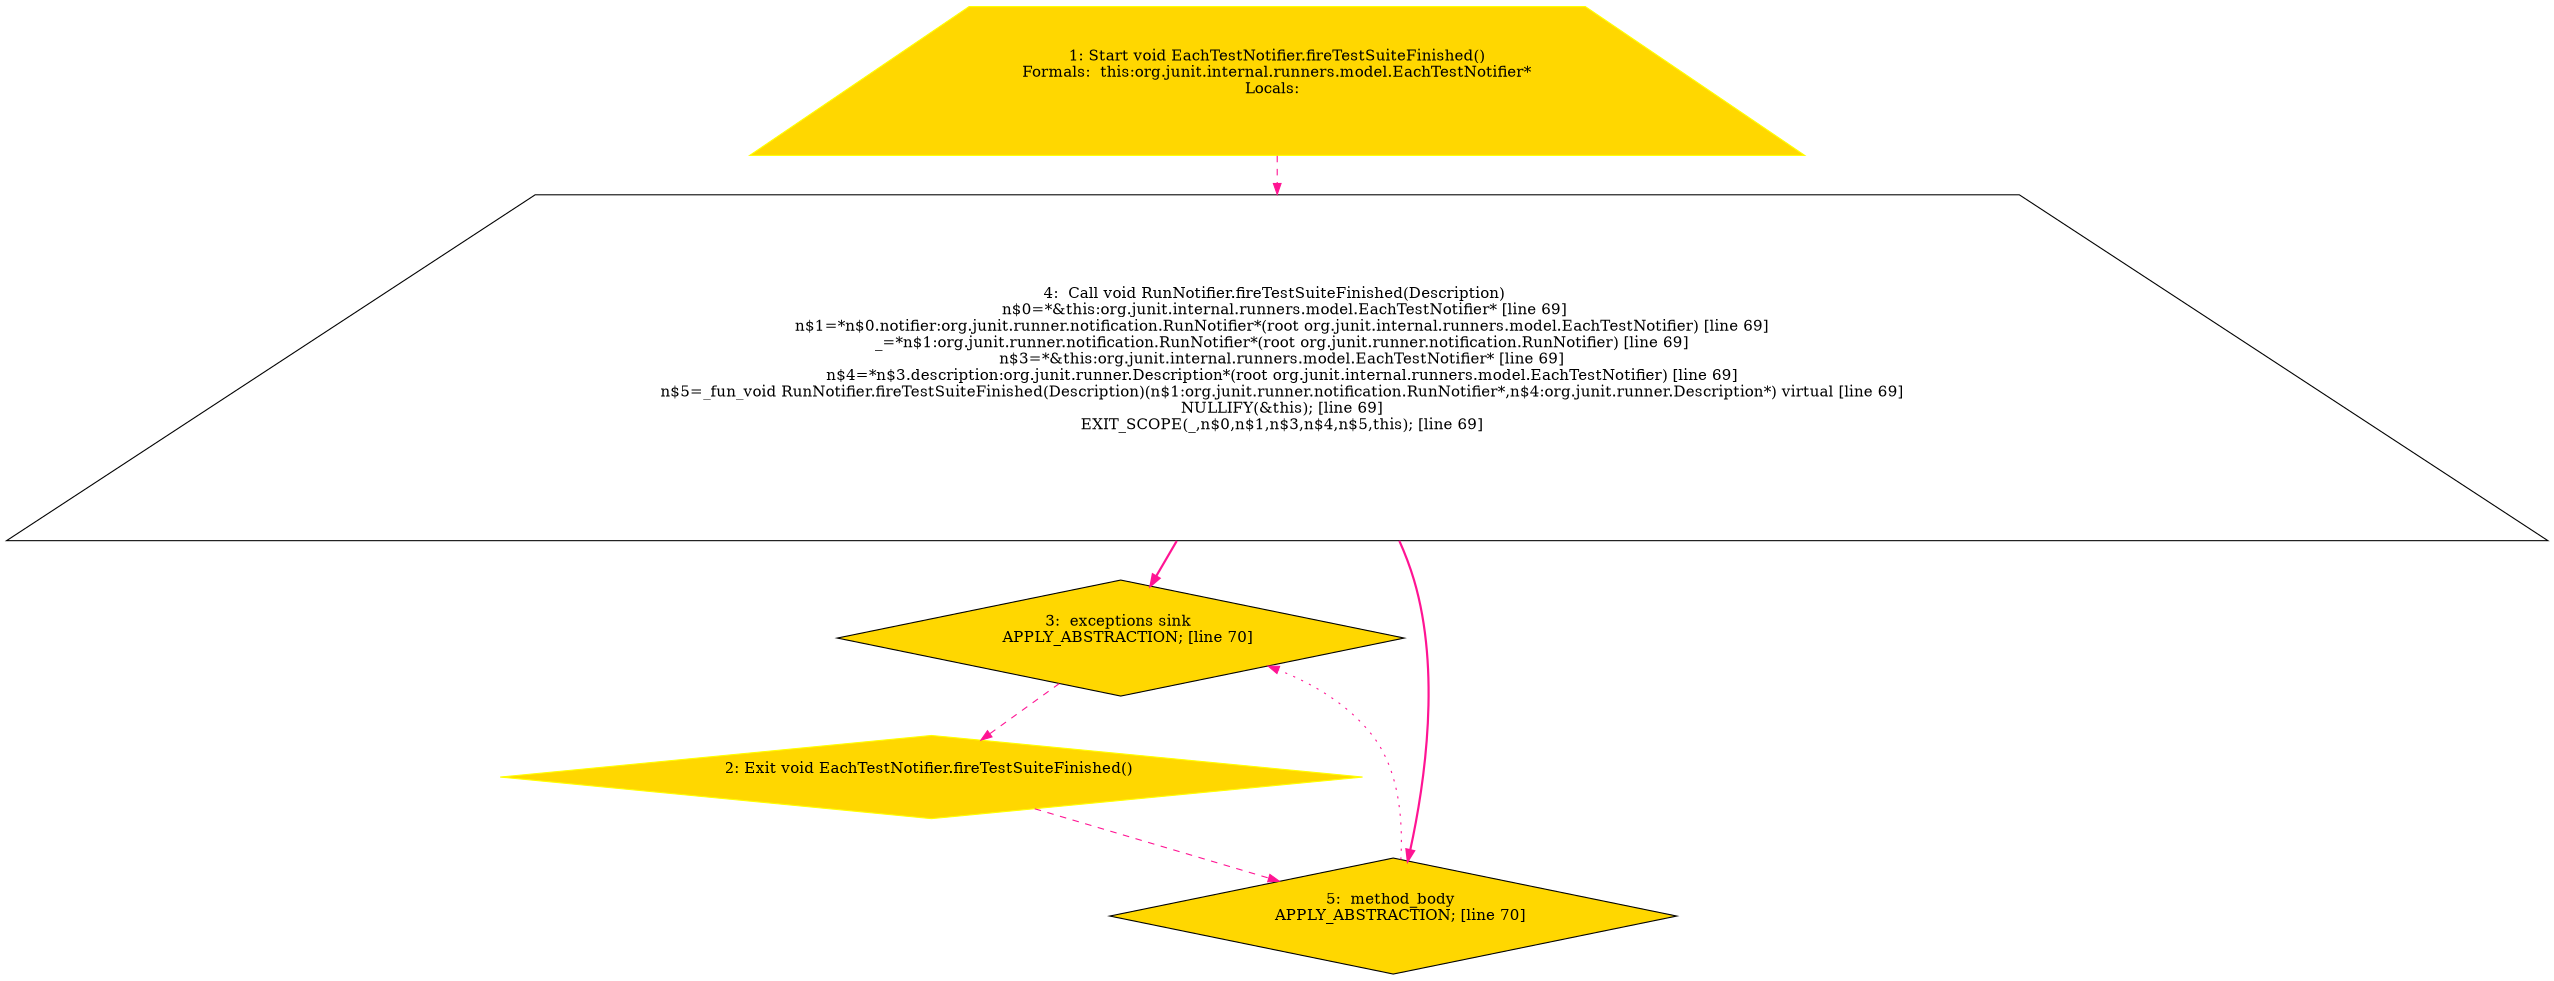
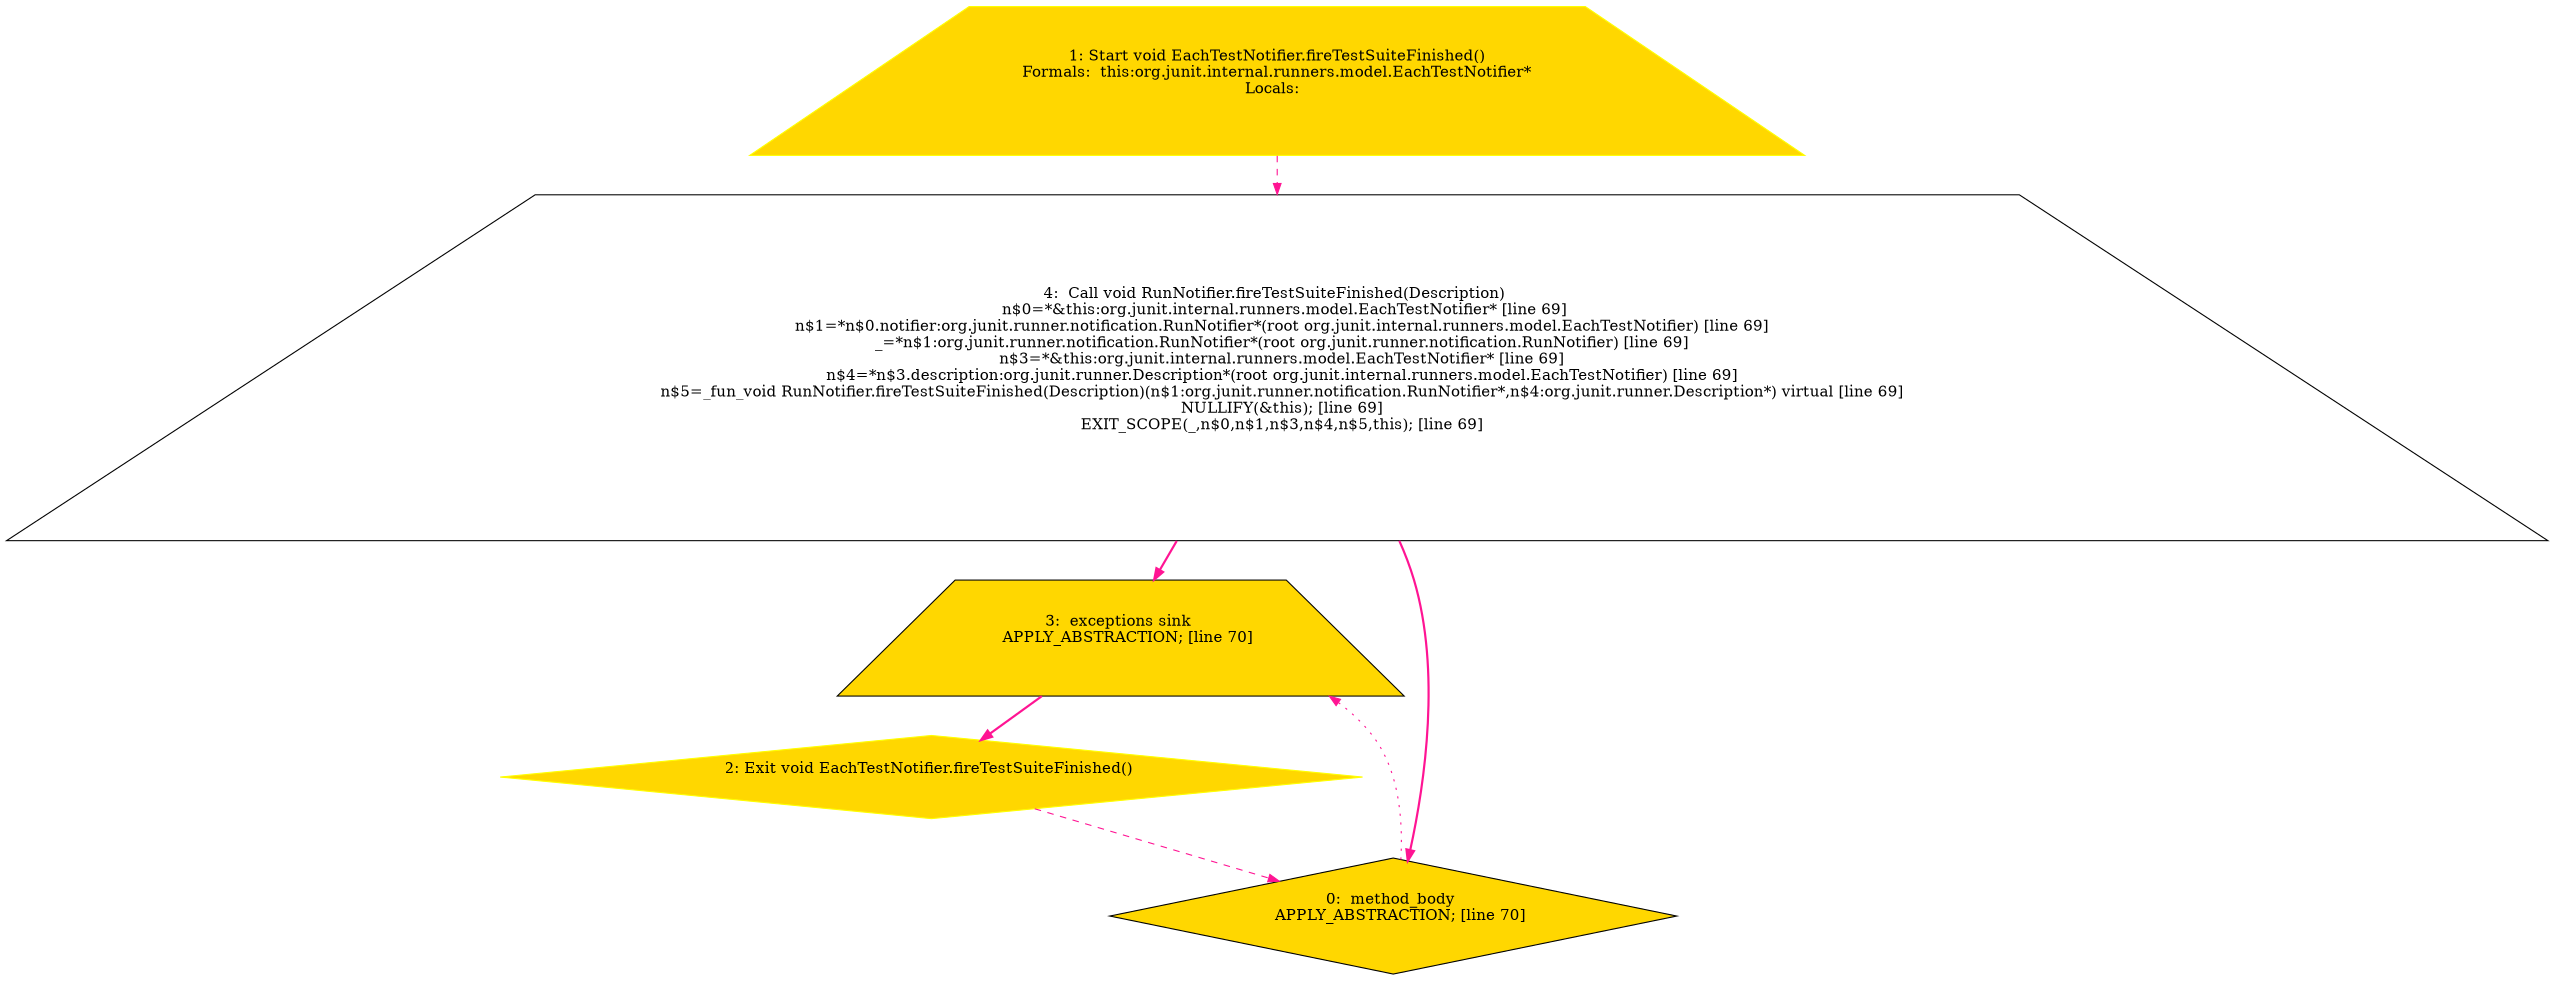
node "3:  exceptions sink APPLY_ABSTRACTION; [line 70]": shape diamond -> trapezium
edge "3:  exceptions sink APPLY_ABSTRACTION; [line 70]" -> "2: Exit void EachTestNotifier.fireTestSuiteFinished()": style dashed -> bold
node "5:  method_body APPLY_ABSTRACTION; [line 70]": label "5:  method_body APPLY_ABSTRACTION; [line 70]" -> "0:  method_body APPLY_ABSTRACTION; [line 70]"
